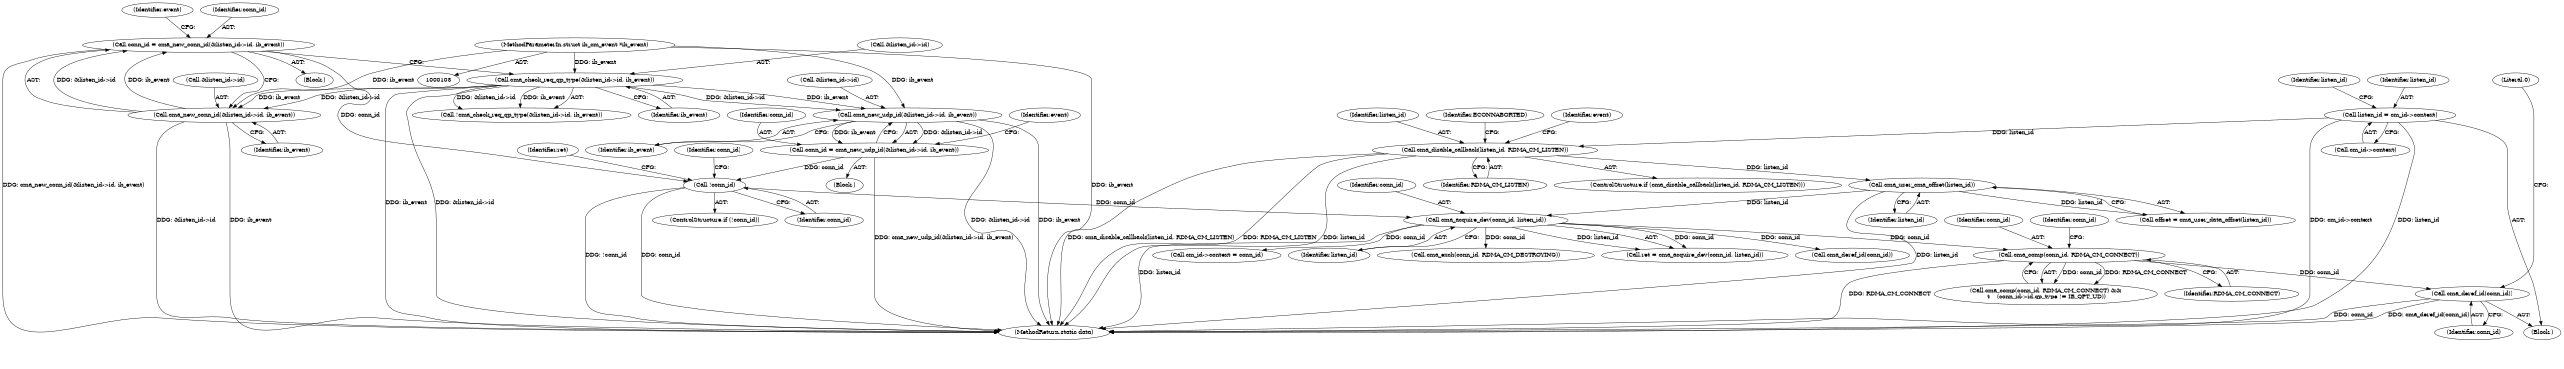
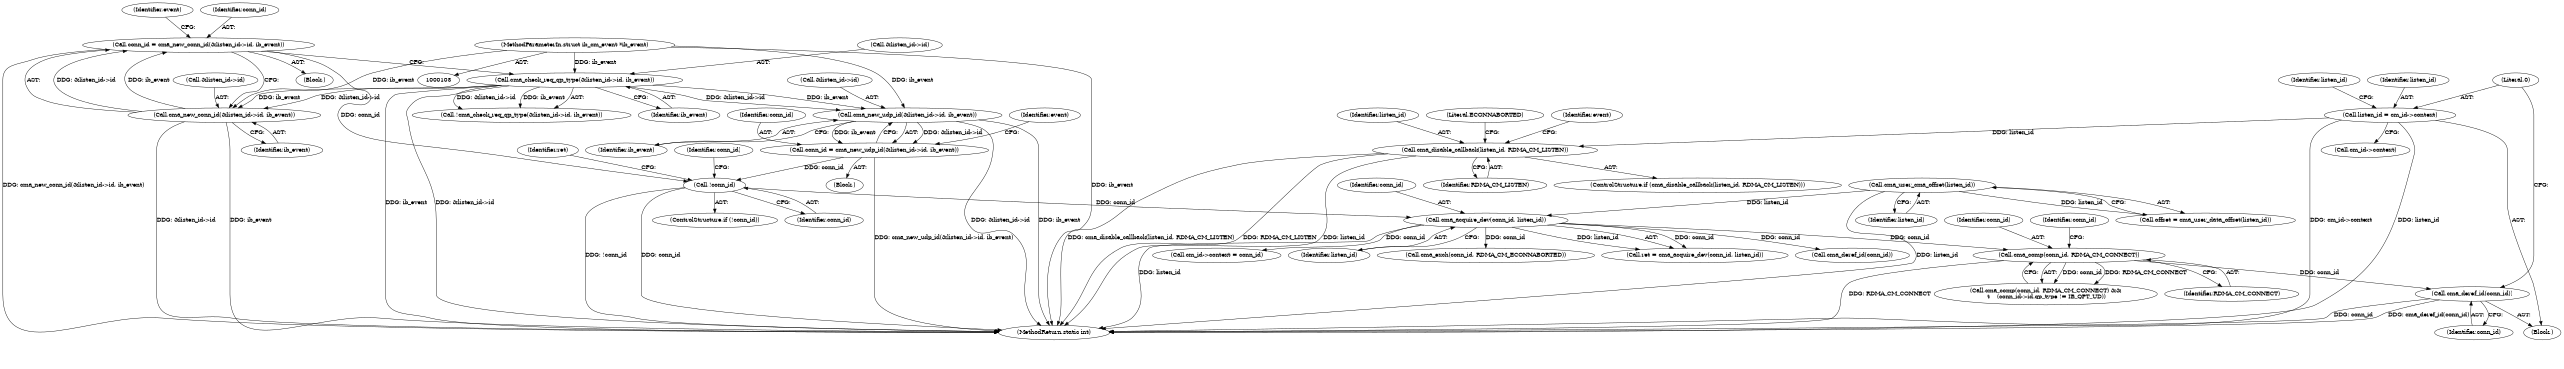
node "(Identifier,ECONNABORTED)": label "(Identifier,ECONNABORTED)" -> "(Literal,ECONNABORTED)"
edge "(Call,cm_id->context)" -> "(Call,listen_id = cm_id->context)": now "(Literal,0)" -> "(Call,listen_id = cm_id->context)"
edge "(Call,cma_disable_callback(listen_id, RDMA_CM_LISTEN))" -> "(Call,cma_user_cma_offset(listen_id))": removed, label "DDG: listen_id"
node "(Call,cma_exch(conn_id, RDMA_CM_DESTROYING))": label "(Call,cma_exch(conn_id, RDMA_CM_DESTROYING))" -> "(Call,cma_exch(conn_id, RDMA_CM_ECONNABORTED))"
node "(MethodReturn,static data)": label "(MethodReturn,static data)" -> "(MethodReturn,static int)"
